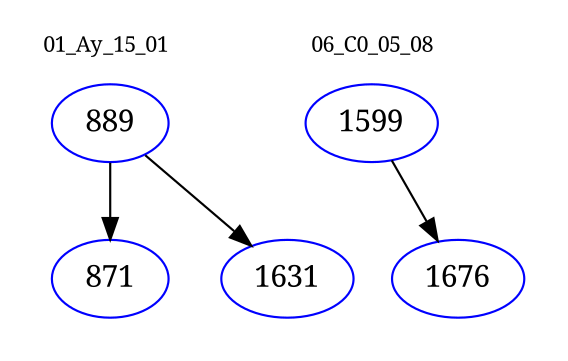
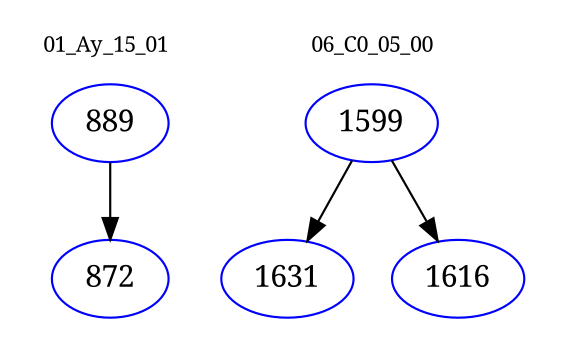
cluster "06_C0_05_08": label "06_C0_05_08" -> "06_C0_05_00"
edge "889" -> "1631": now "1599" -> "1631"
node "871": label "871" -> "872"
node "1676": label "1676" -> "1616"
